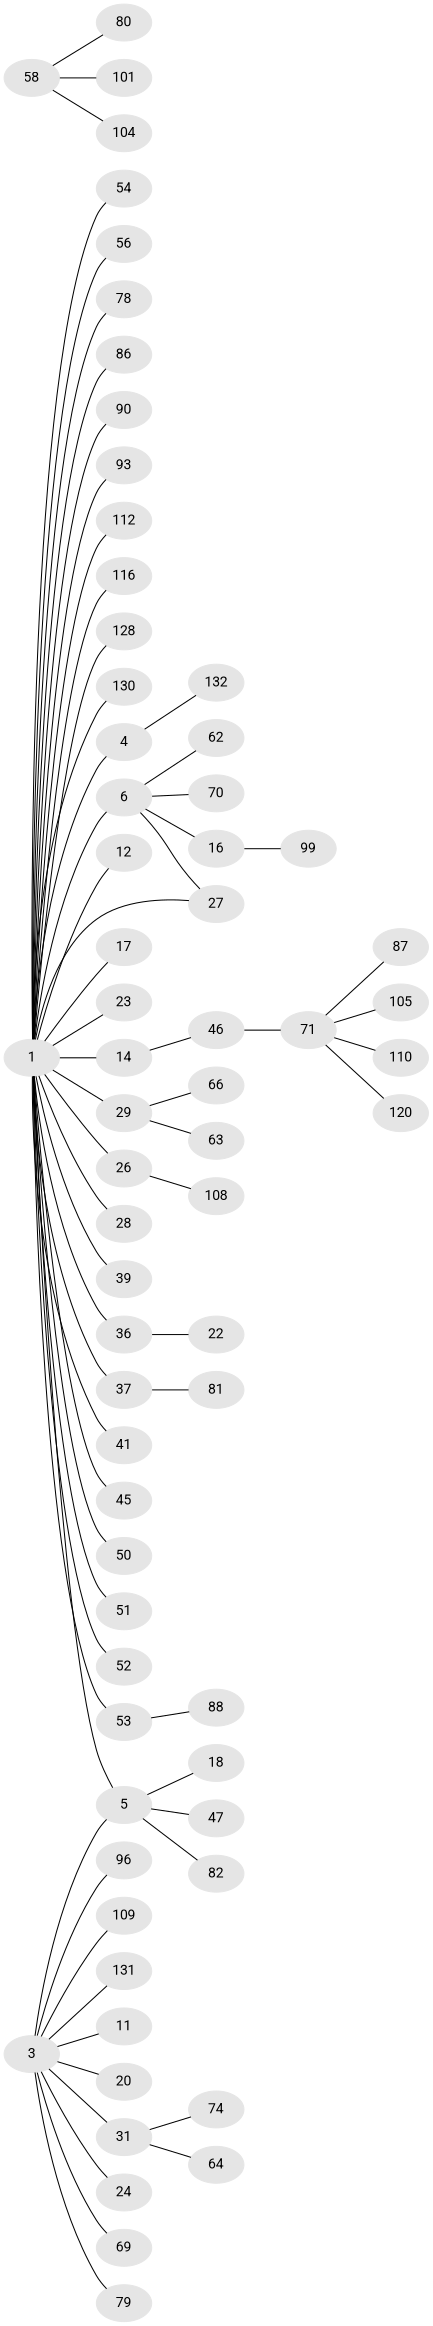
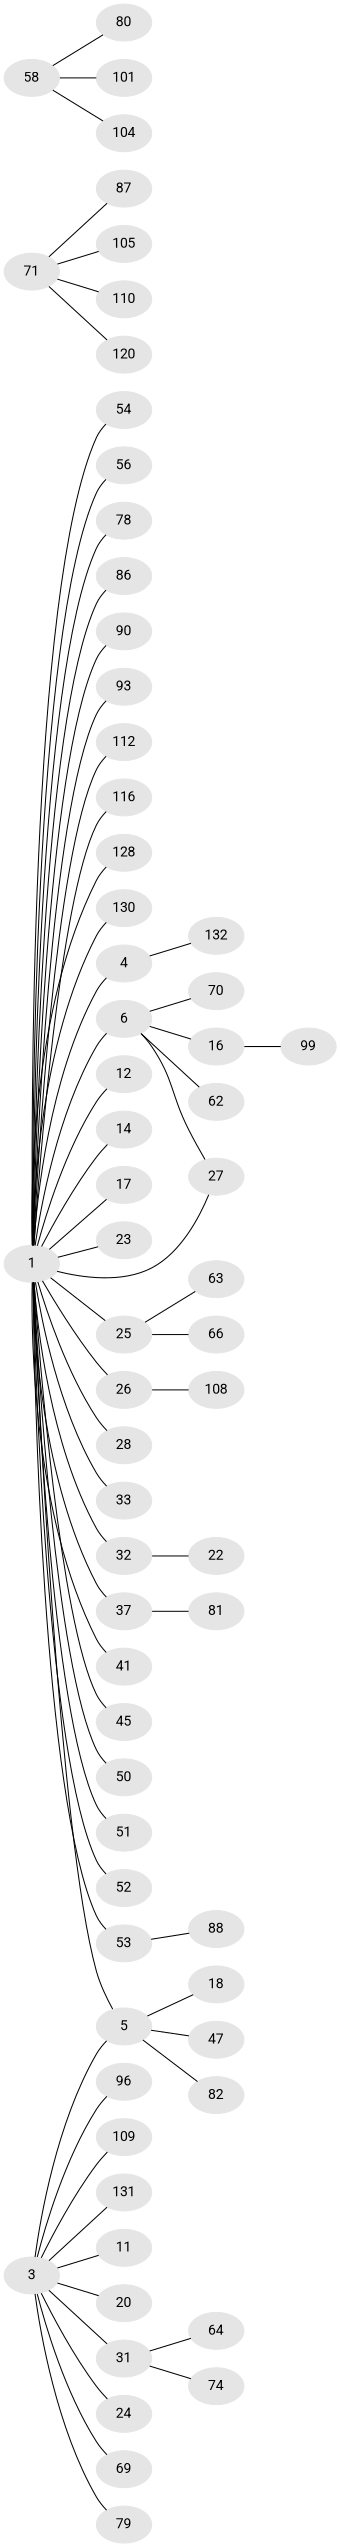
node "46": removed
node "29": label "29" -> "25"
node "39": label "39" -> "33"
node "36": label "36" -> "32"
